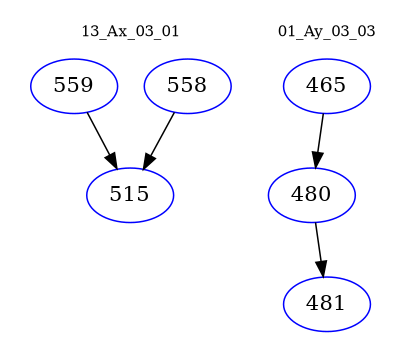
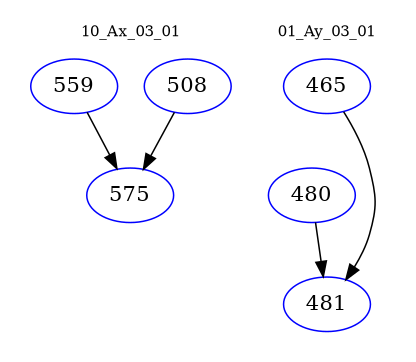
cluster "13_Ax_03_01": label "13_Ax_03_01" -> "10_Ax_03_01"
cluster "01_Ay_03_03": label "01_Ay_03_03" -> "01_Ay_03_01"
node "558": label "558" -> "508"
edge "465" -> "480": now "465" -> "481"
node "515": label "515" -> "575"
